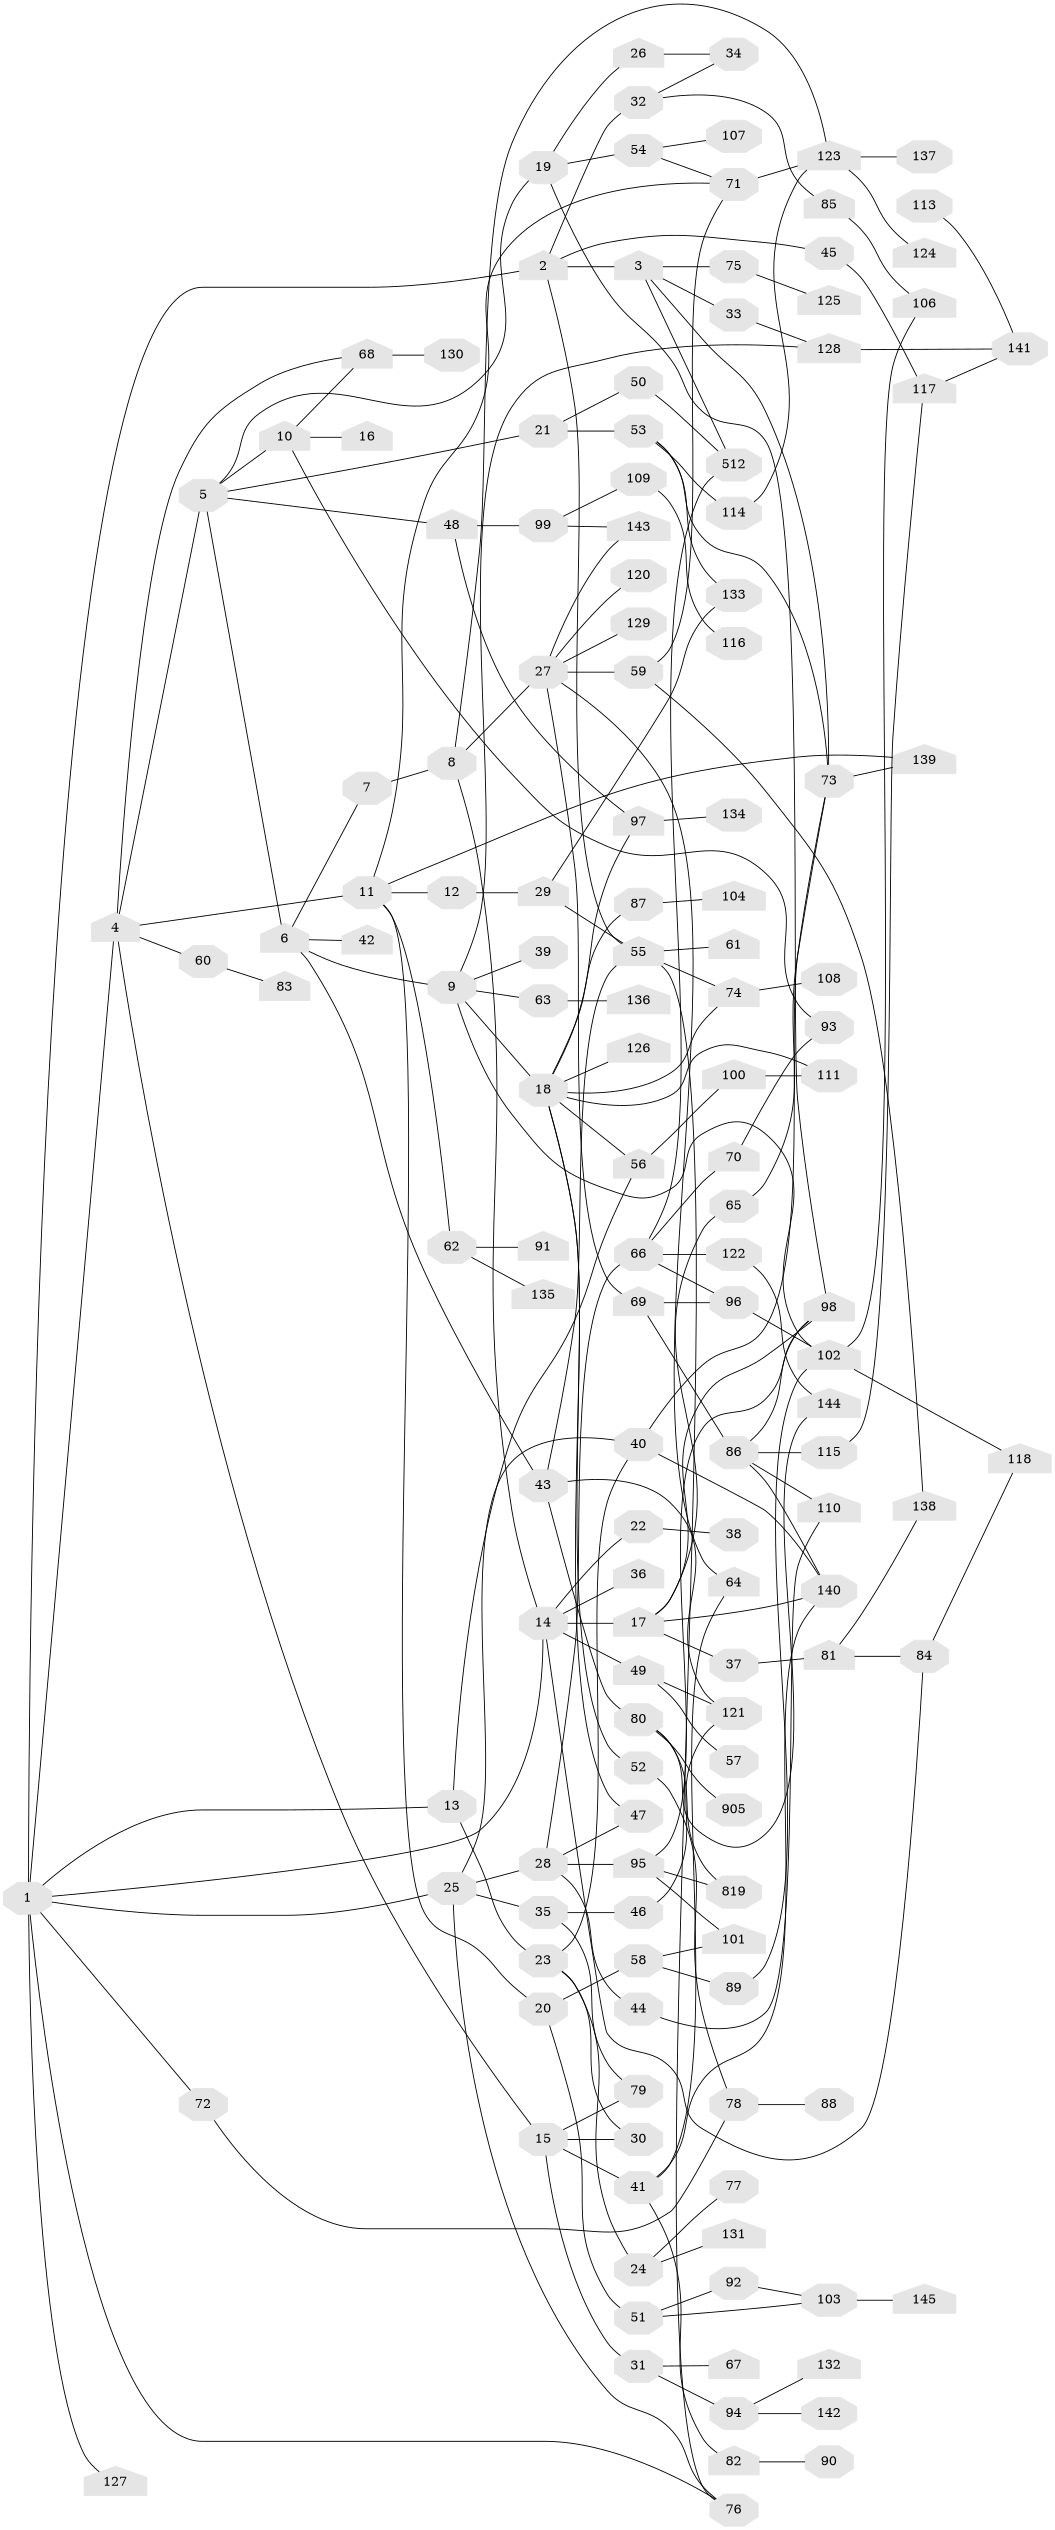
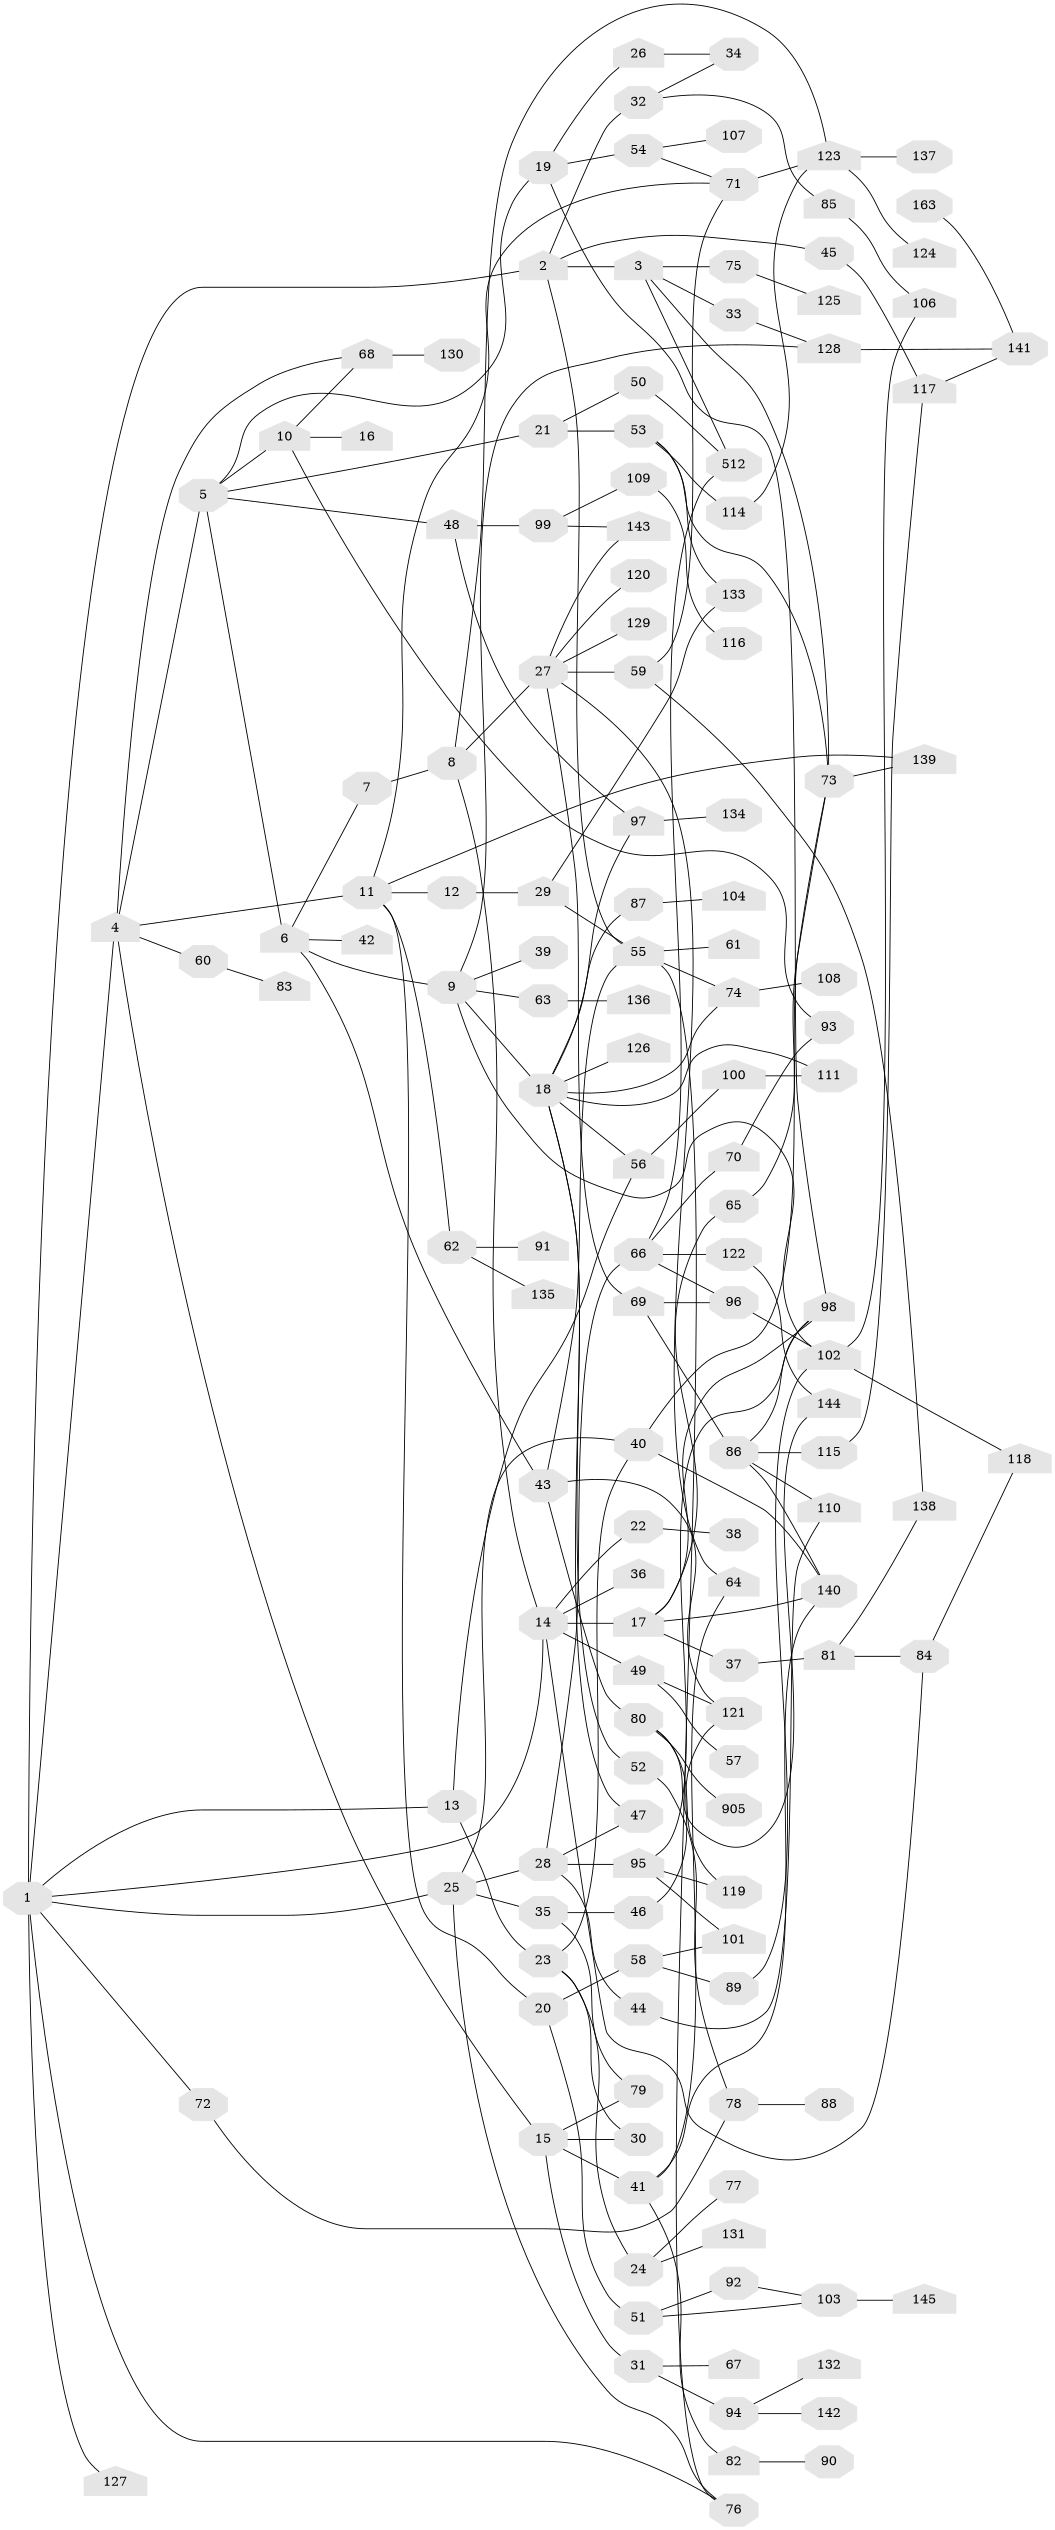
node "113": label "113" -> "163"
node "819": label "819" -> "119"
